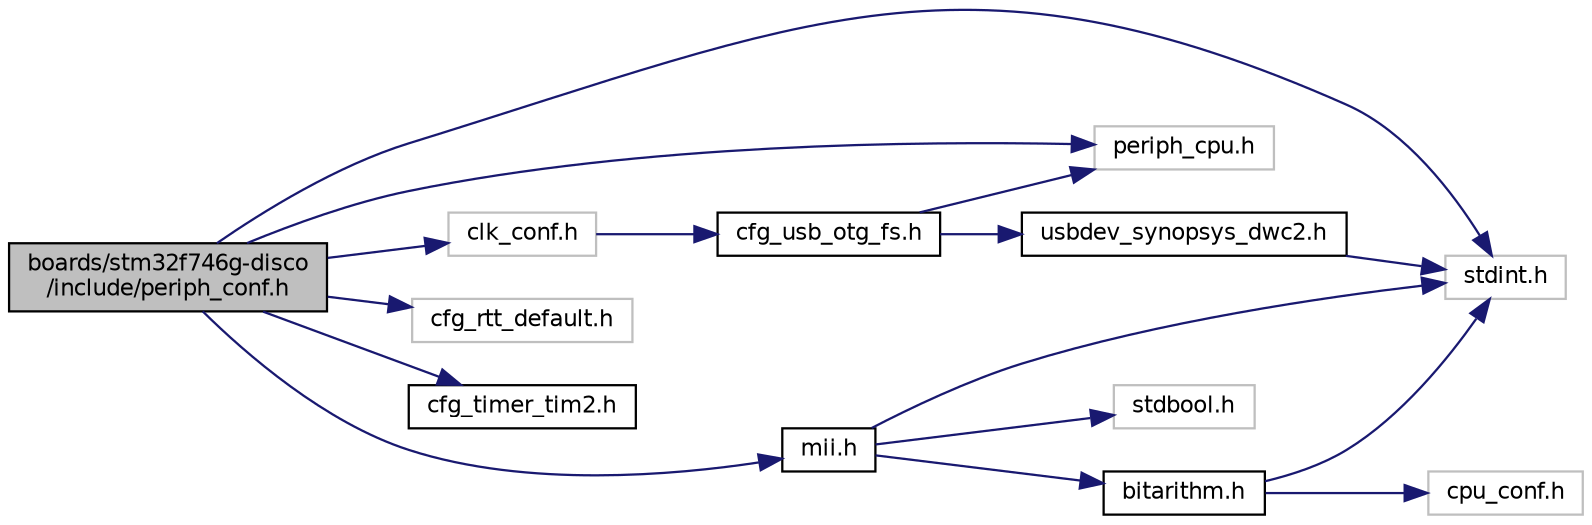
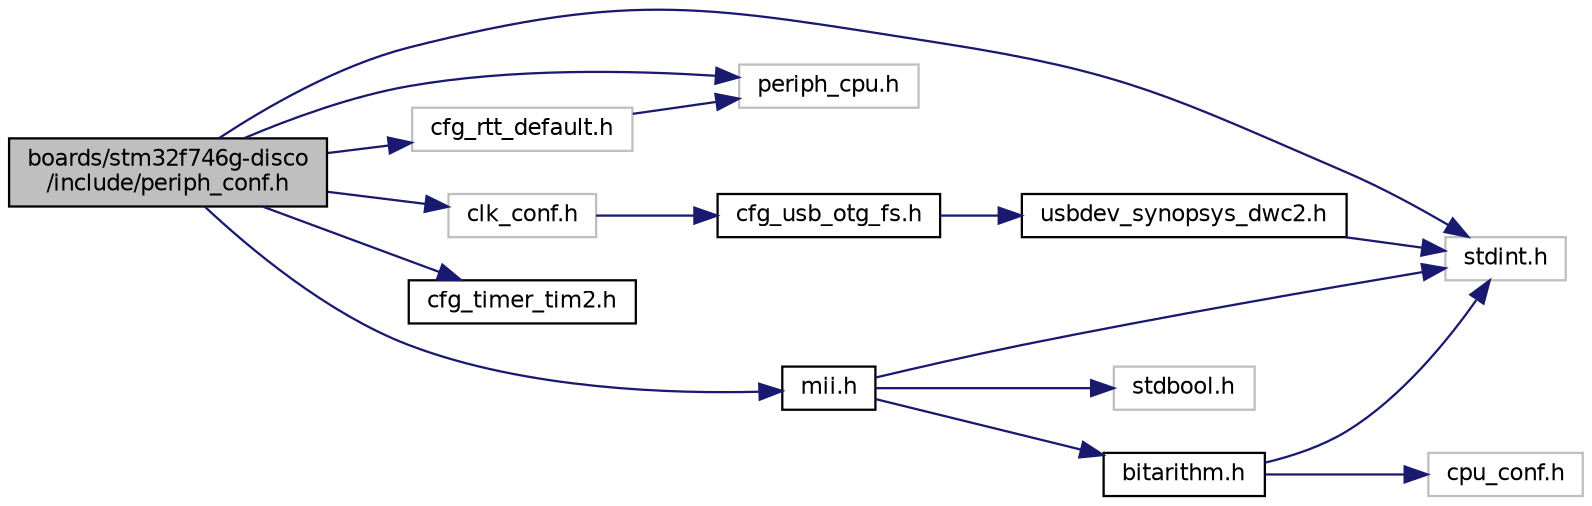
edge "cfg_usb_otg_fs.h" -> "periph_cpu.h": now "cfg_rtt_default.h" -> "periph_cpu.h"
